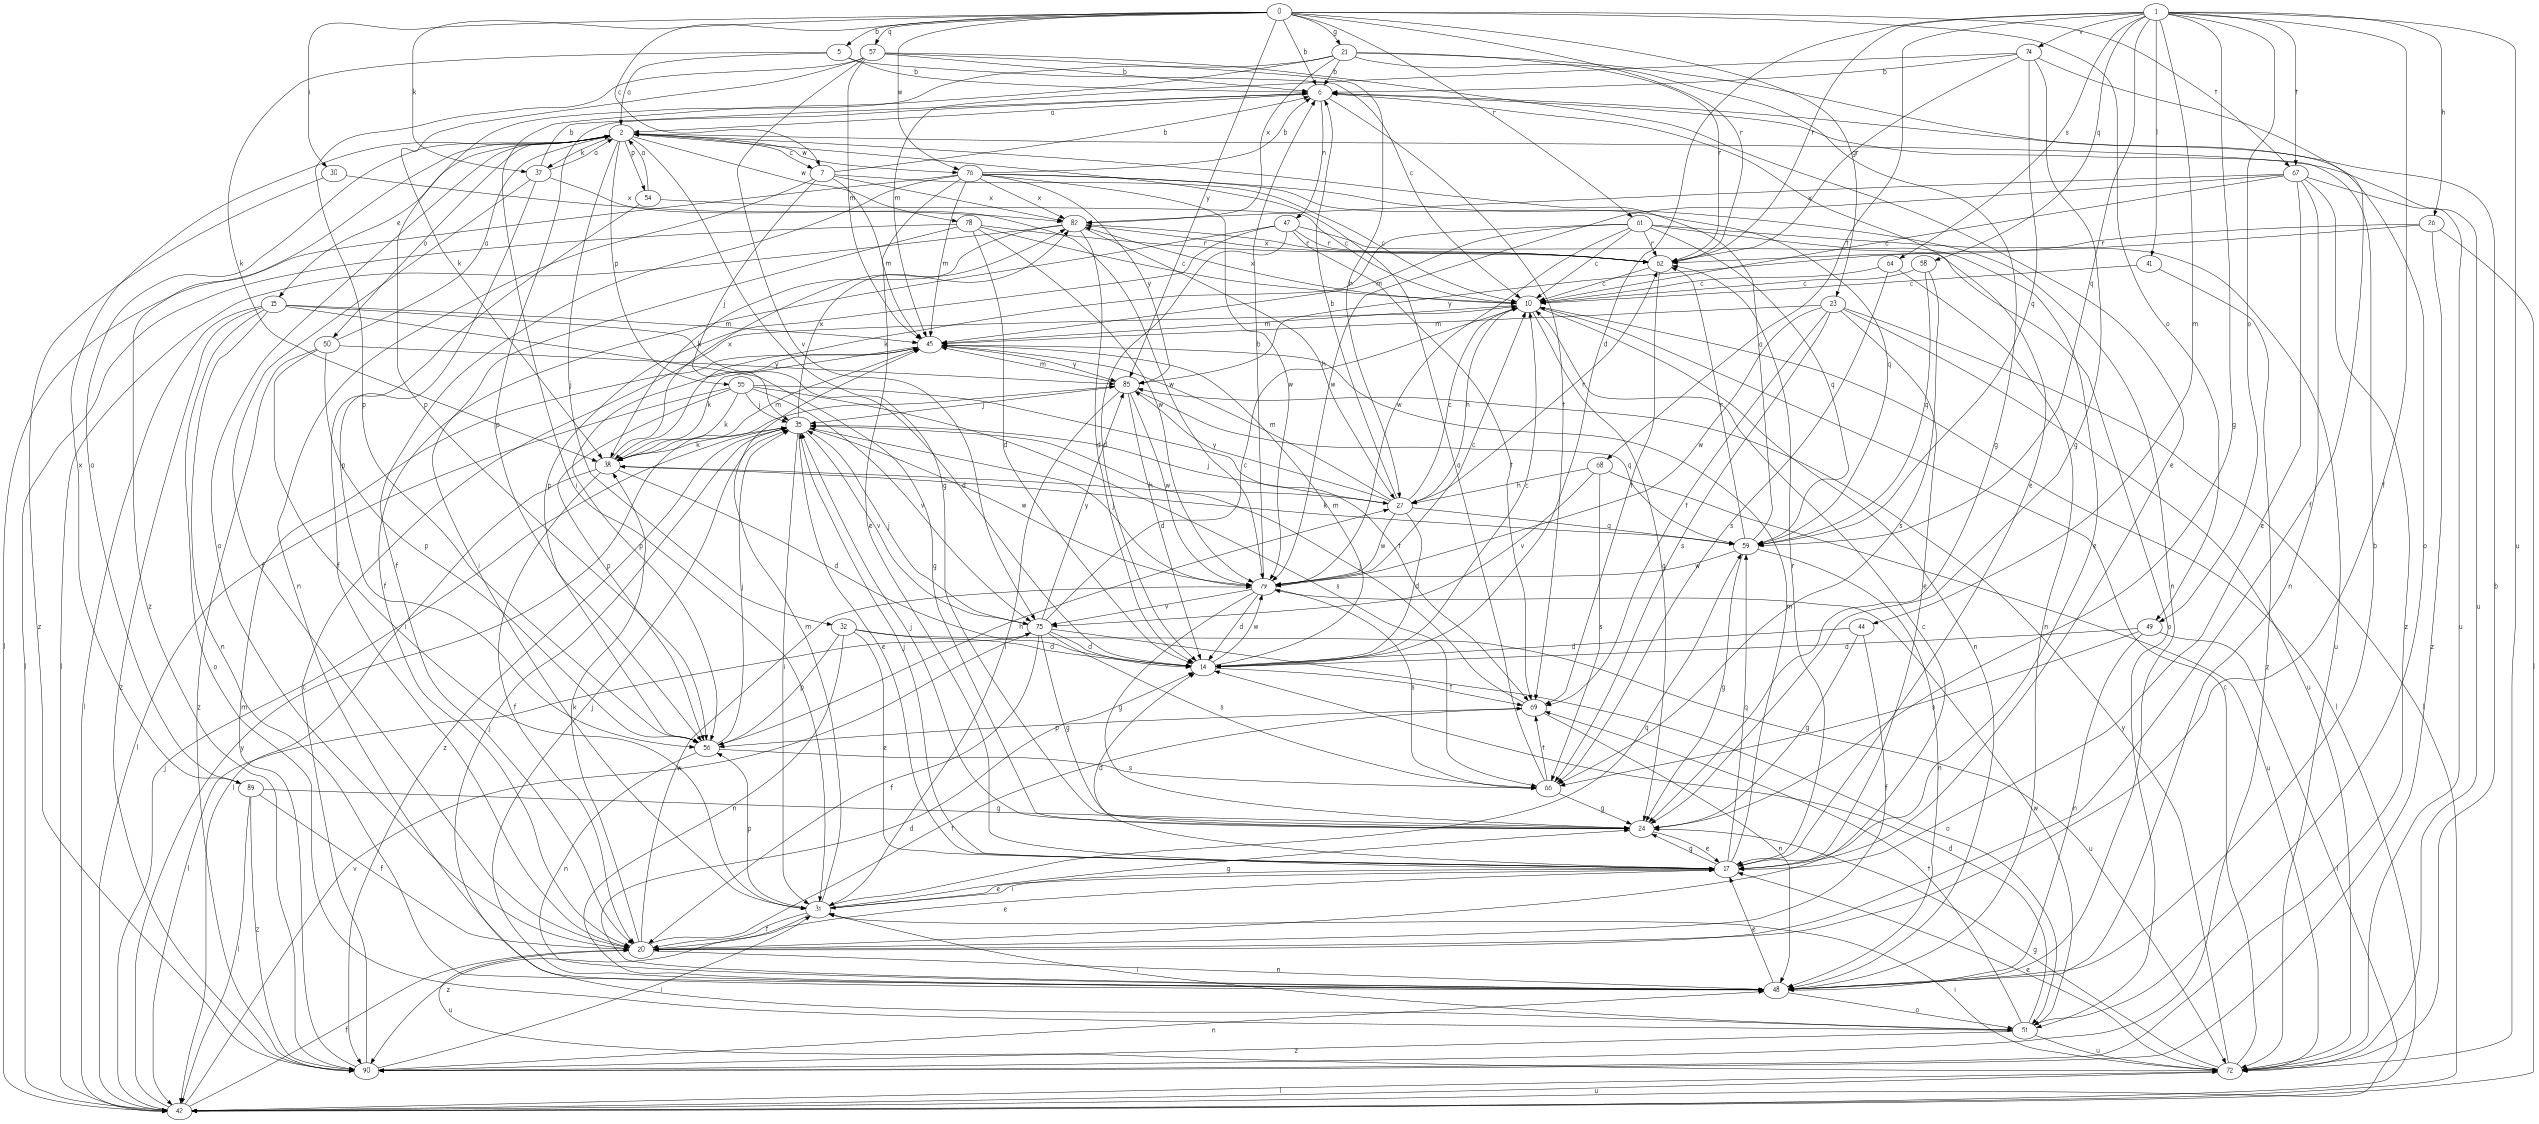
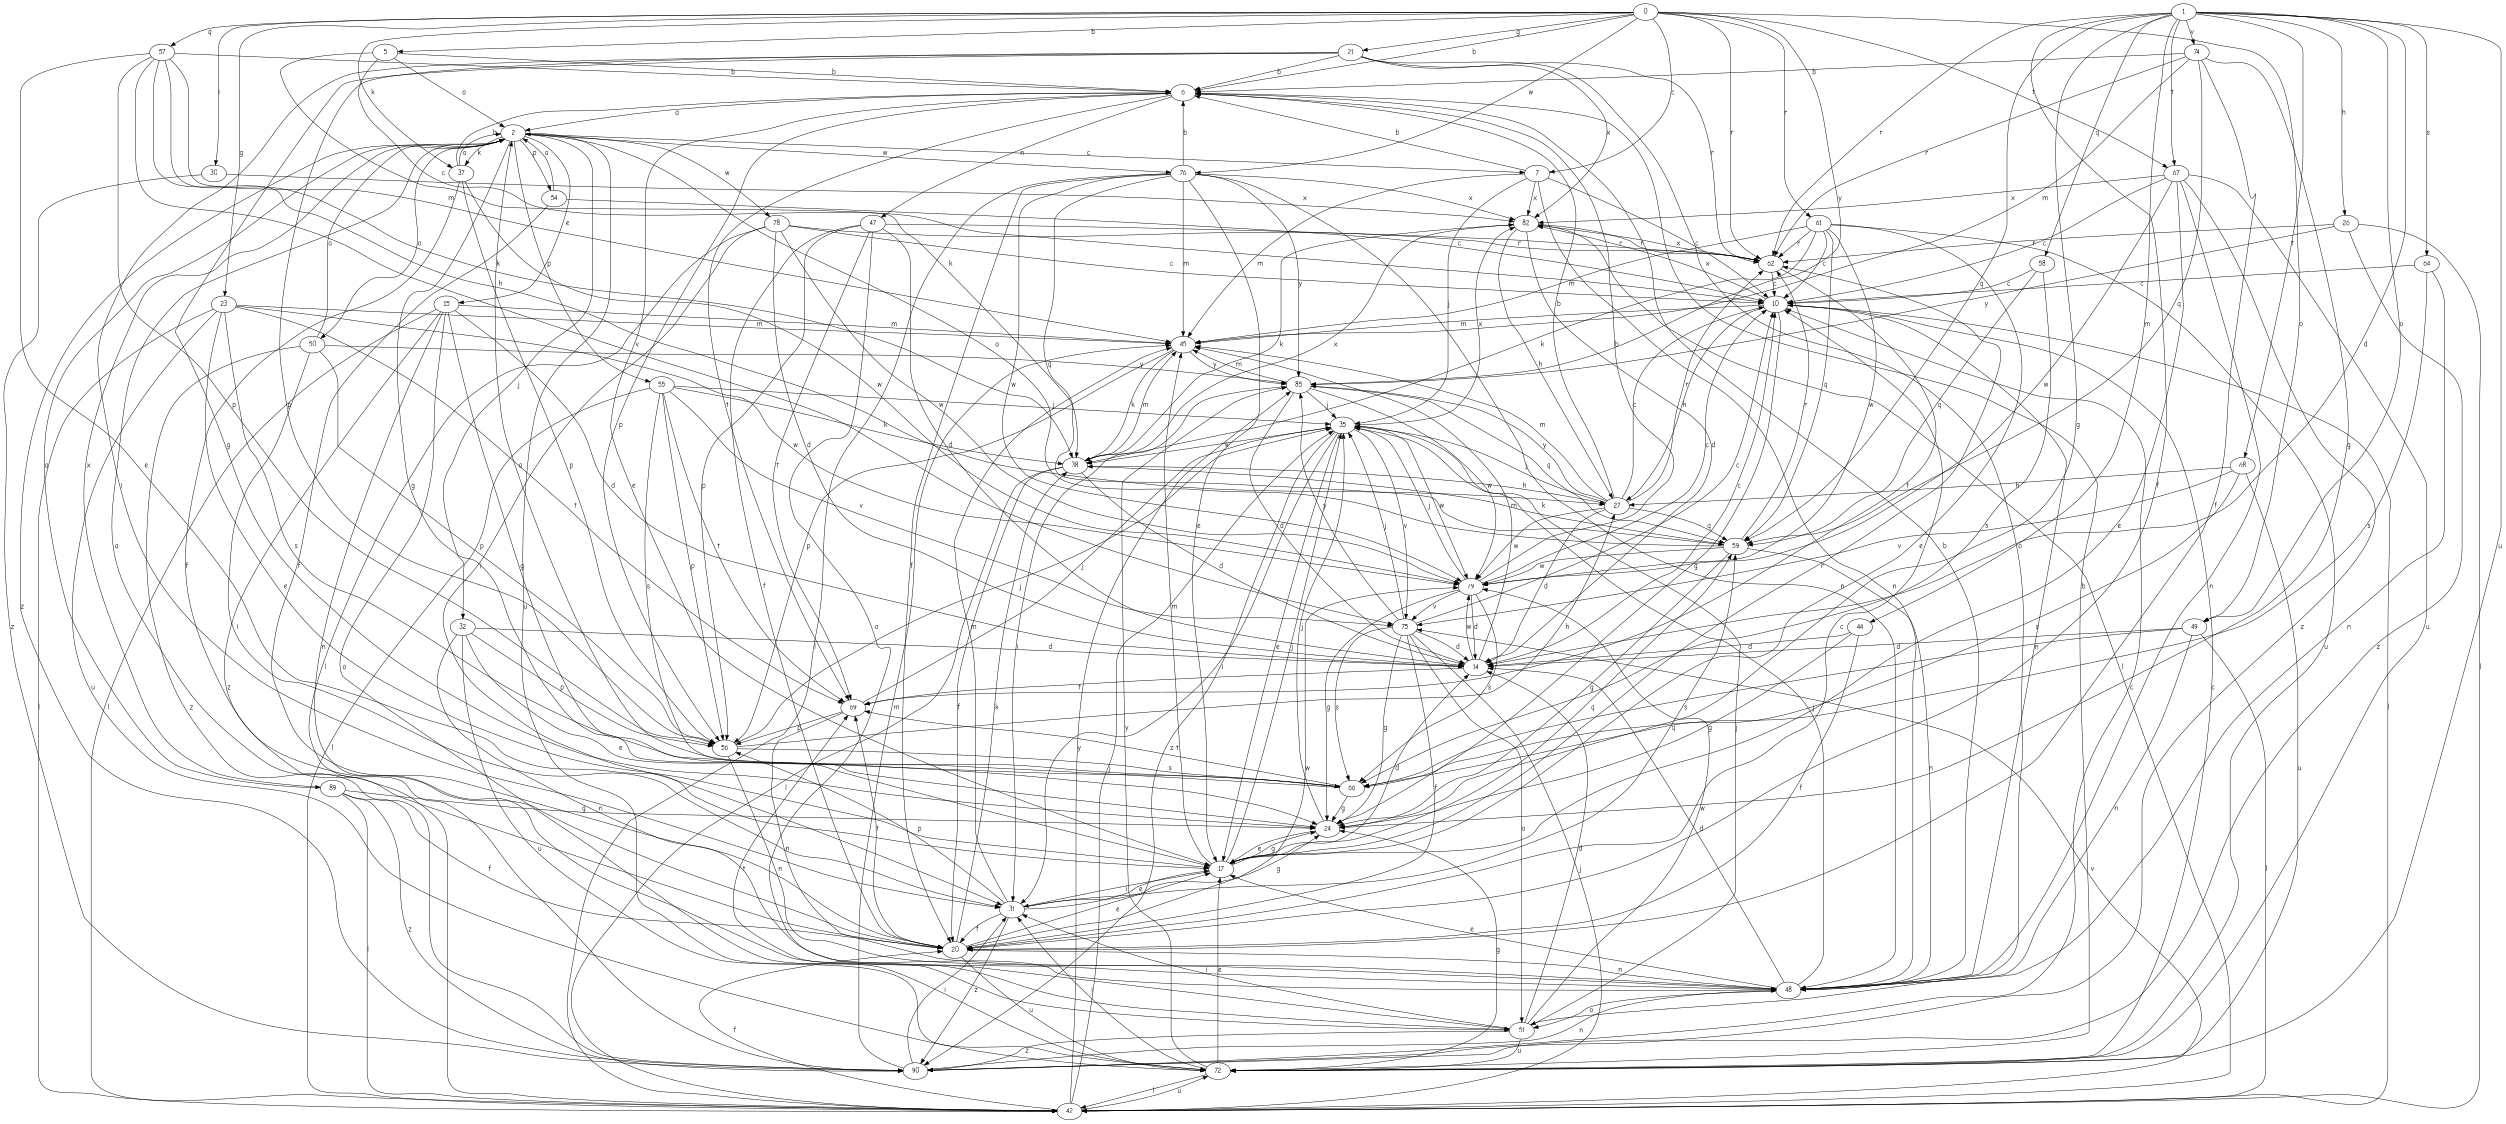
node "41": removed
edge "75" -> "42": label "l" -> "j"
